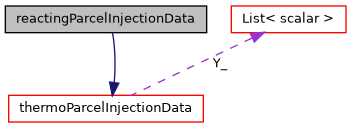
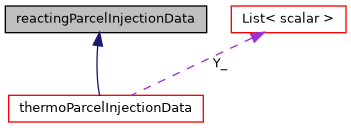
edge "reactingParcelInjectionData" -> "thermoParcelInjectionData": reversed
